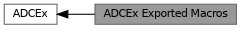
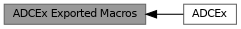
edge "ADCEx Exported Macros" -> "ADCEx": reversed
